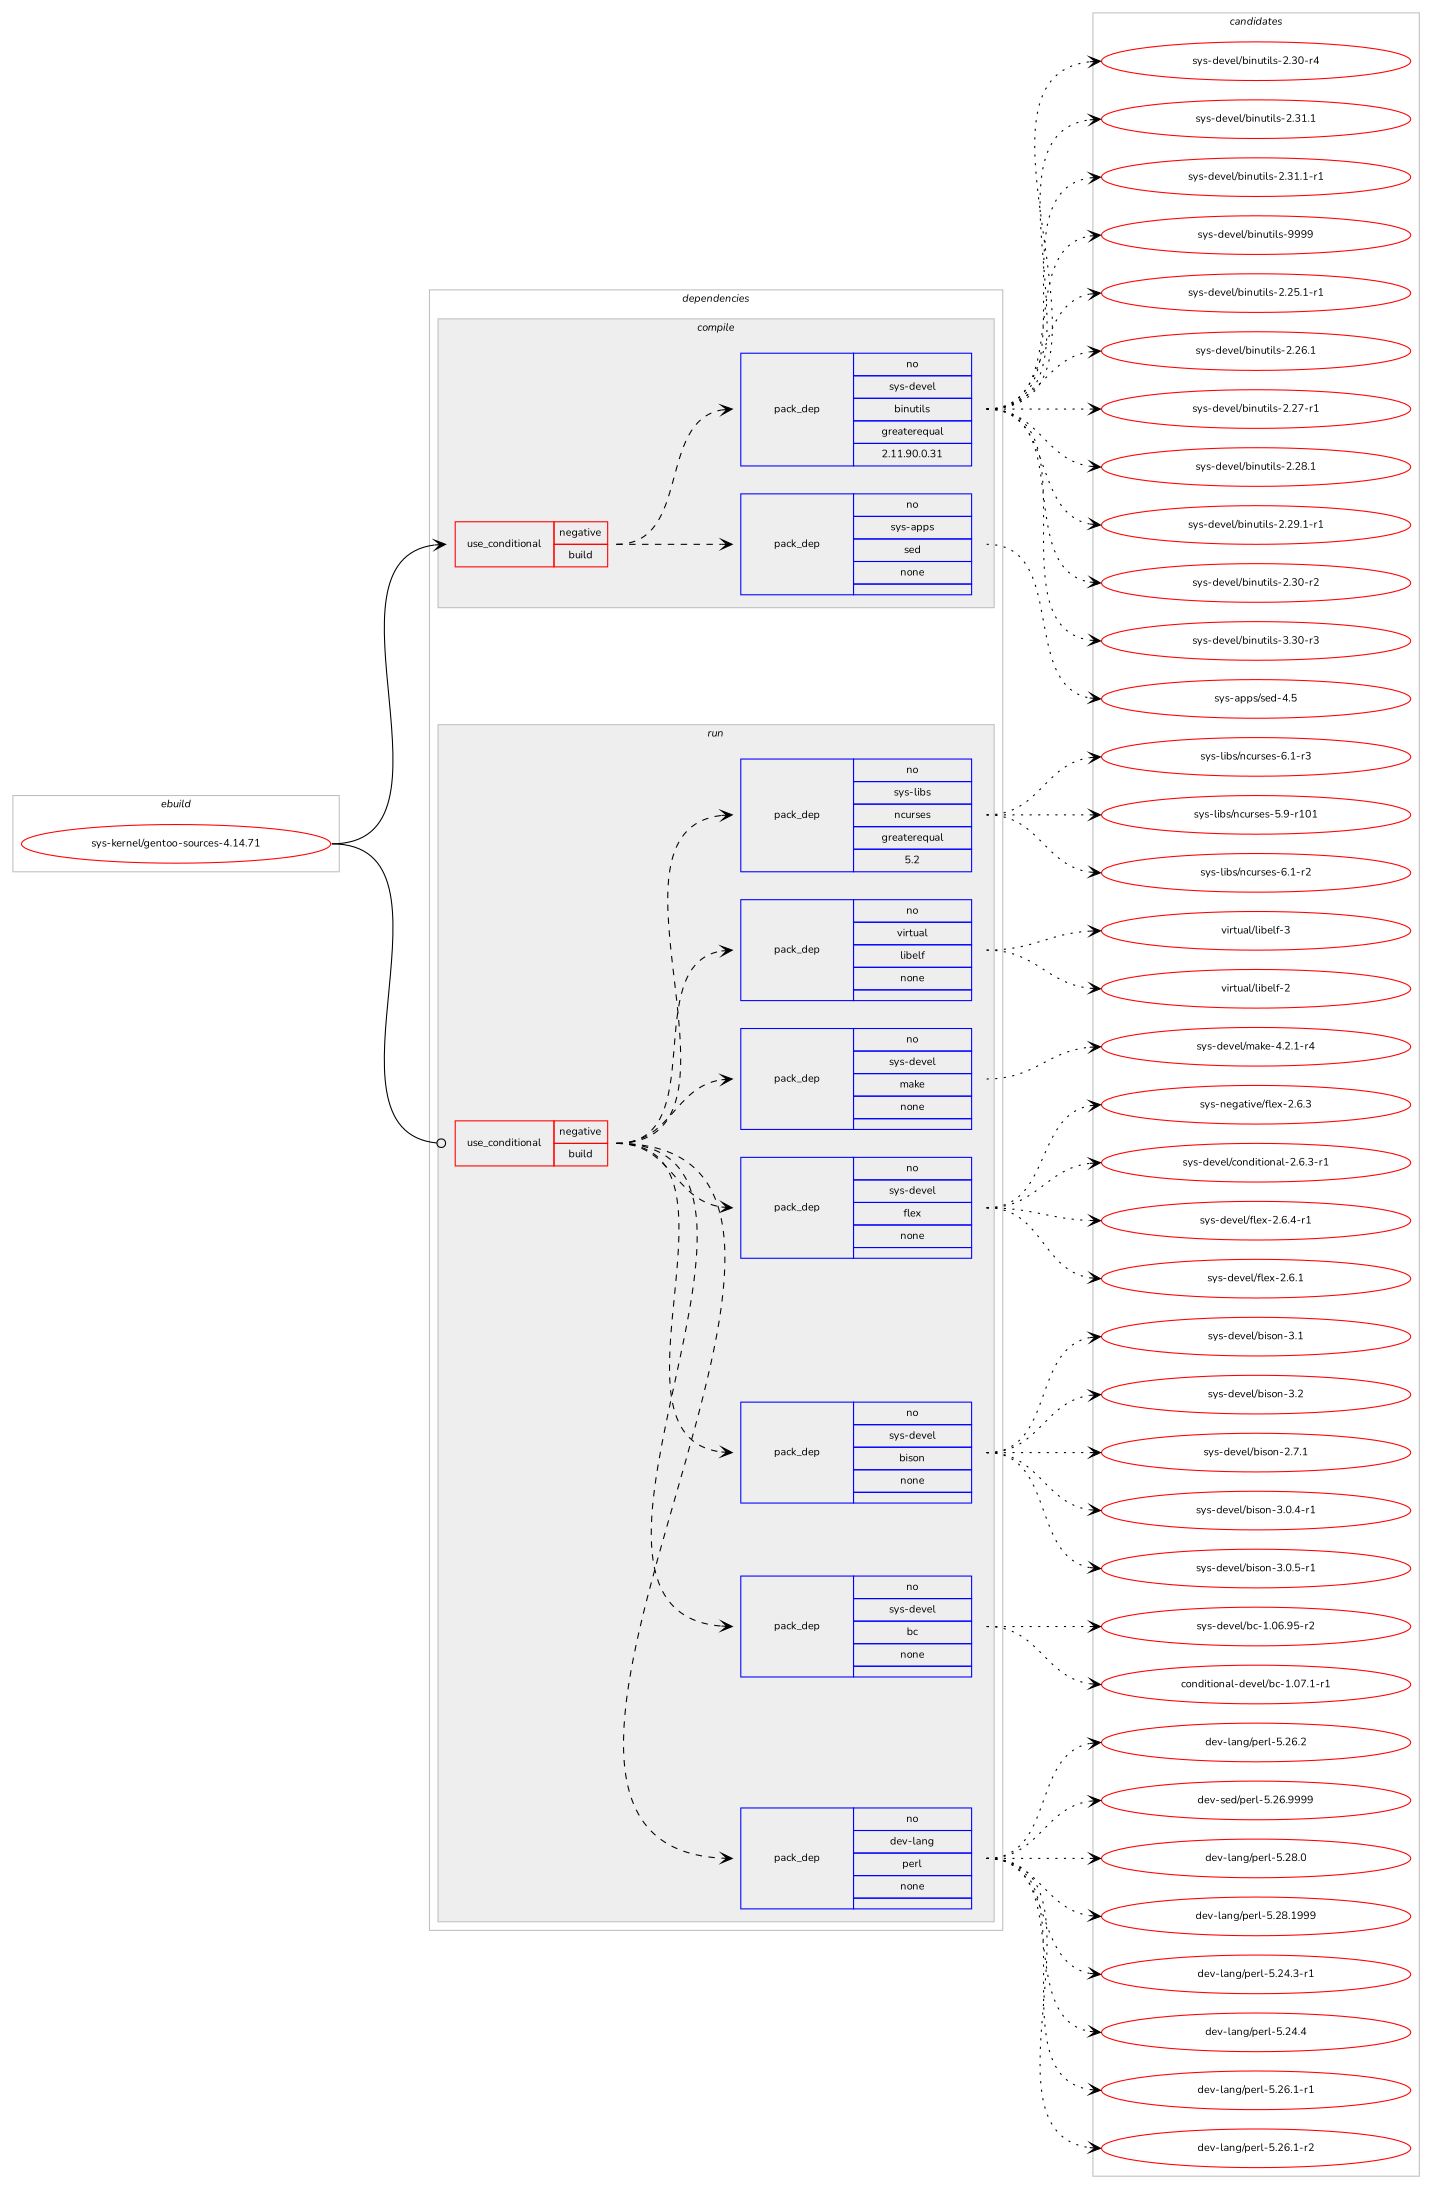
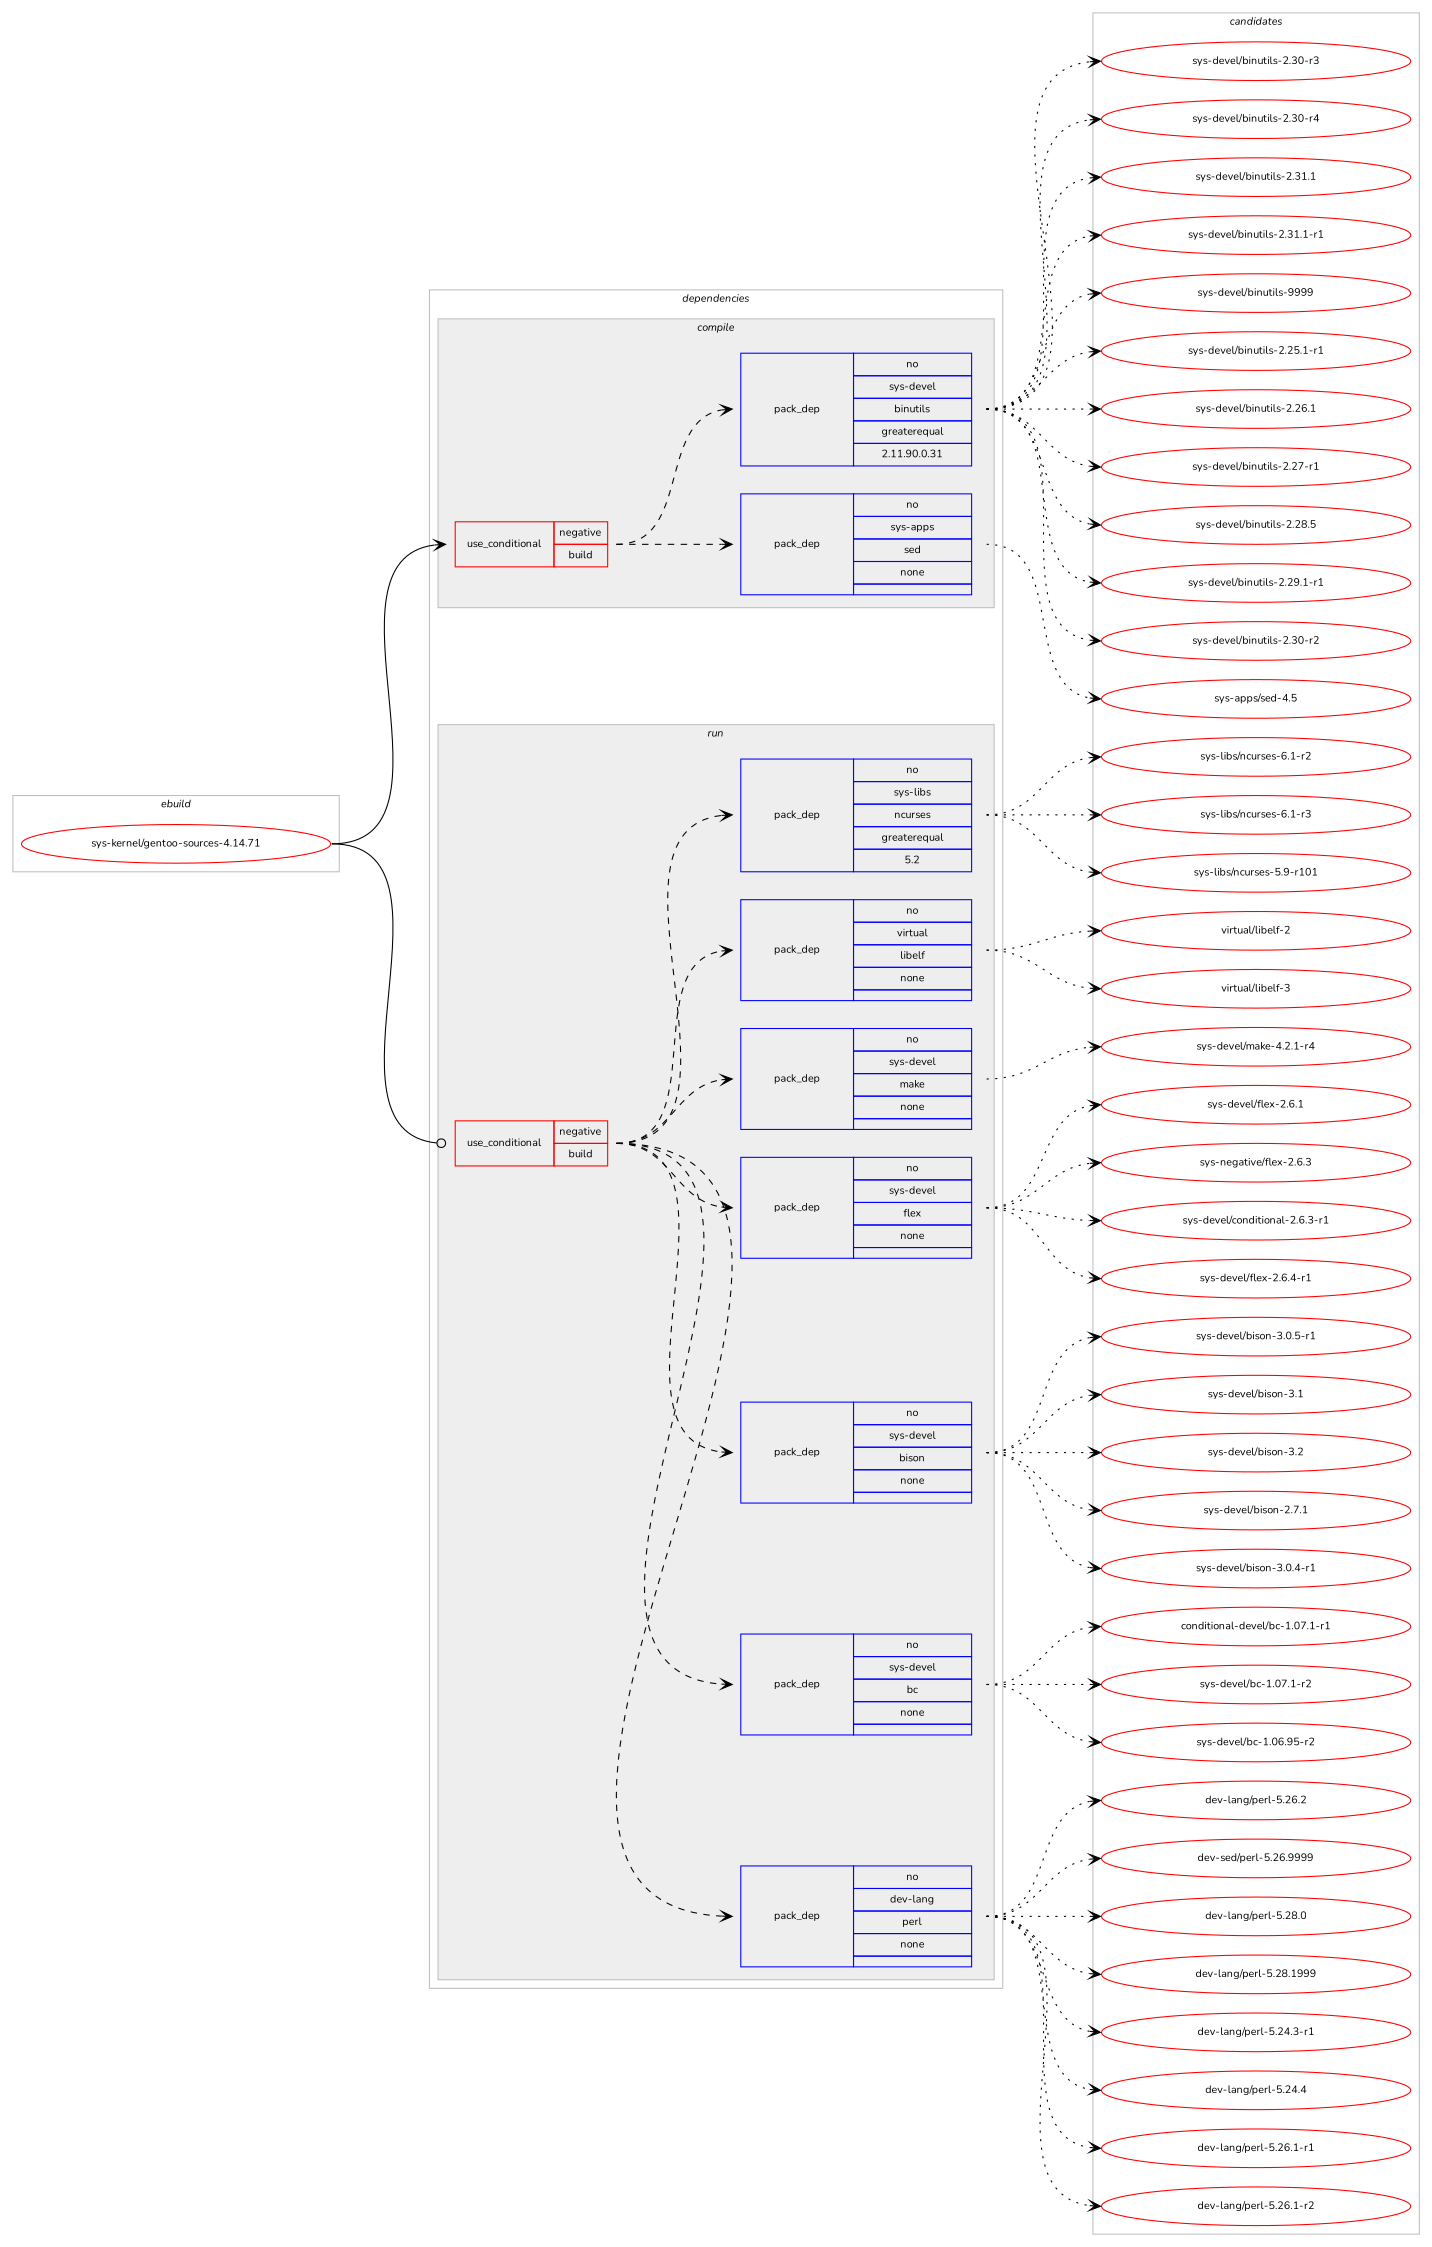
node "sys-devel/binutils-2.28.1": label "sys-devel/binutils-2.28.1" -> "sys-devel/binutils-2.28.5"
node "sys-devel/binutils-3.30-r3": label "sys-devel/binutils-3.30-r3" -> "sys-devel/binutils-2.30-r3"
node "sys-devel/bc-1.07.1-r2": added
